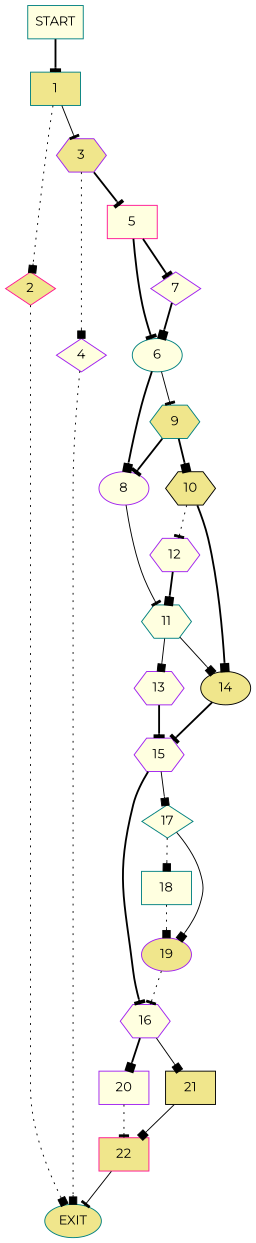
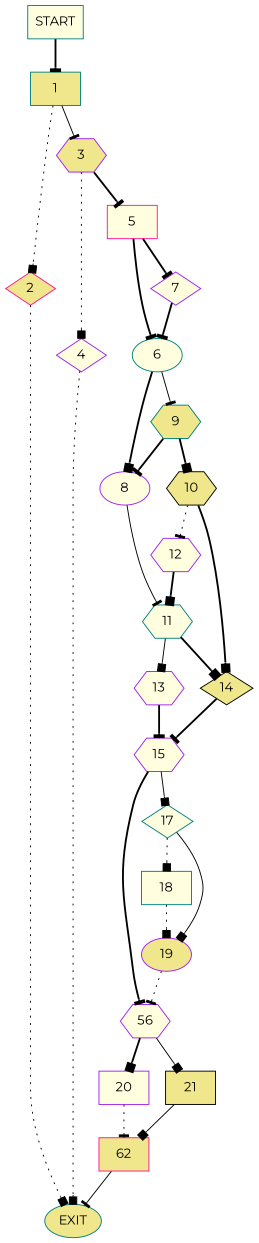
edge "7" -> "6": arrowhead box -> tee
edge "11" -> "14": style solid -> bold
node "14": shape ellipse -> diamond
node "16": label "16" -> "56"
node "22": label "22" -> "62"
